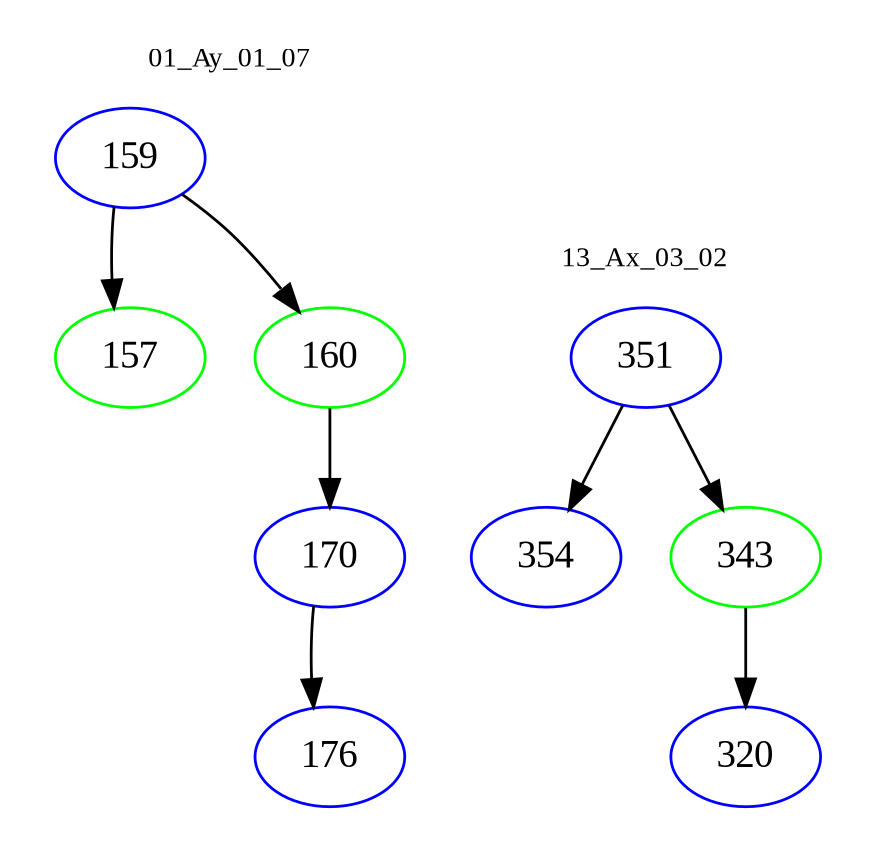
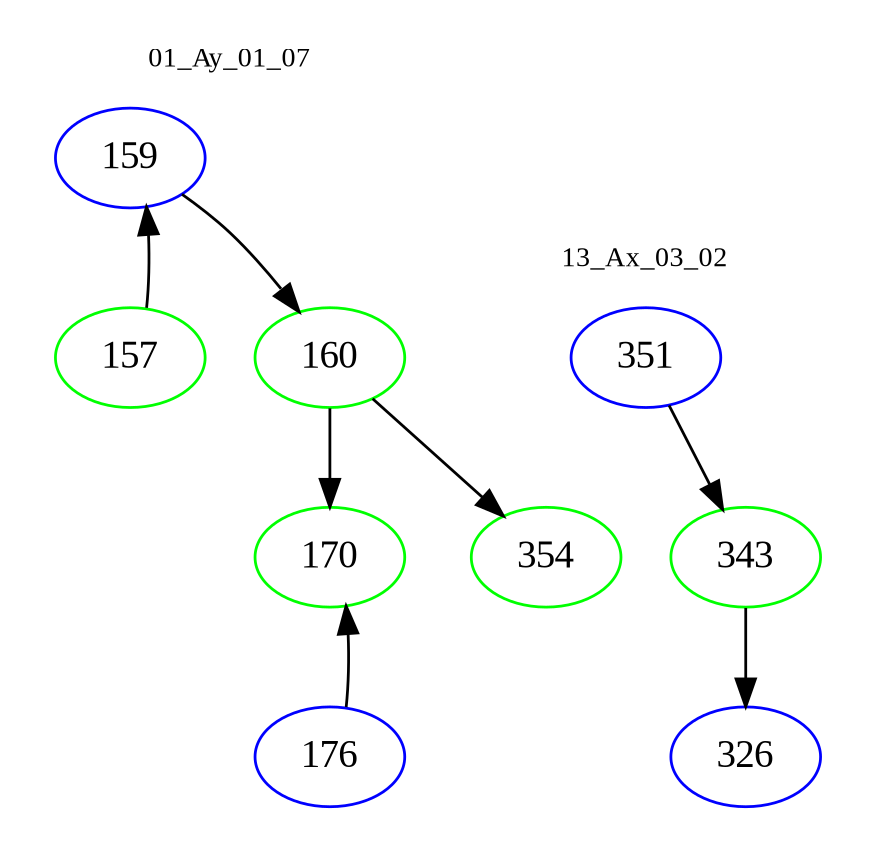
edge "159" -> "157": reversed
edge "351" -> "354": now "160" -> "354"
node "170": color blue -> green
node "354": color blue -> green
edge "170" -> "176": reversed
node "320": label "320" -> "326"
